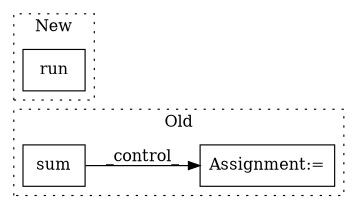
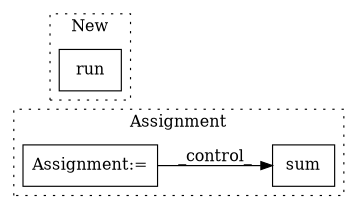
cluster "Old": label "Old" -> "Assignment"
edge "sum" -> "Assignment:=": reversed
